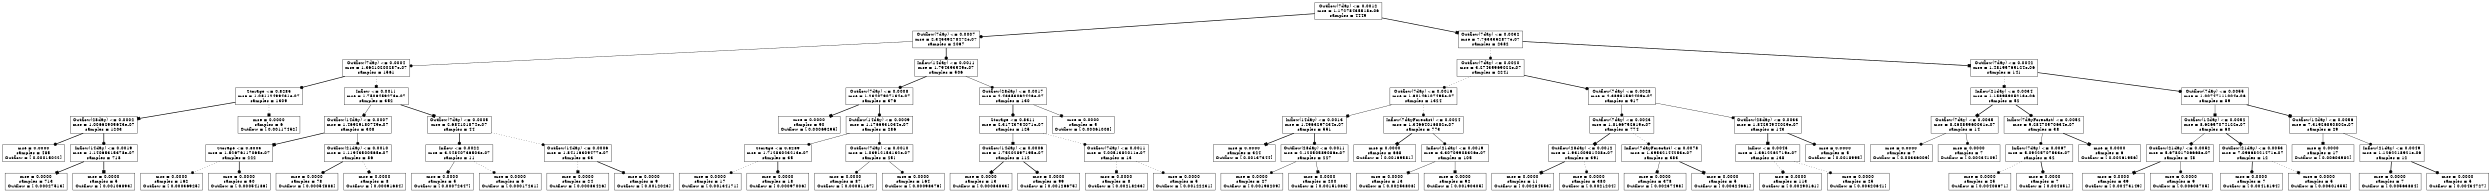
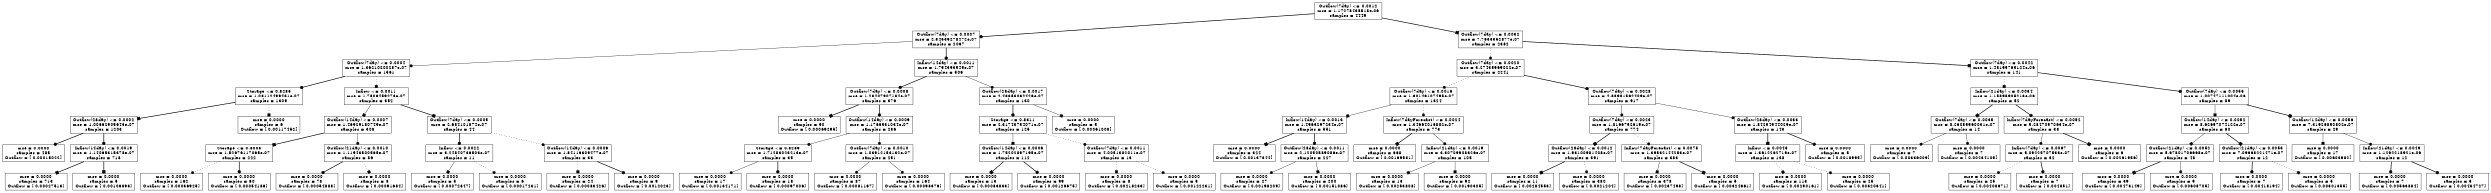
edge "Storage <= 0.8289 mse = 1.71283023213e-07 samples = 35" -> "mse = 0.0000 samples = 17 Outflow = [ 0.00134171]": style dotted -> solid
